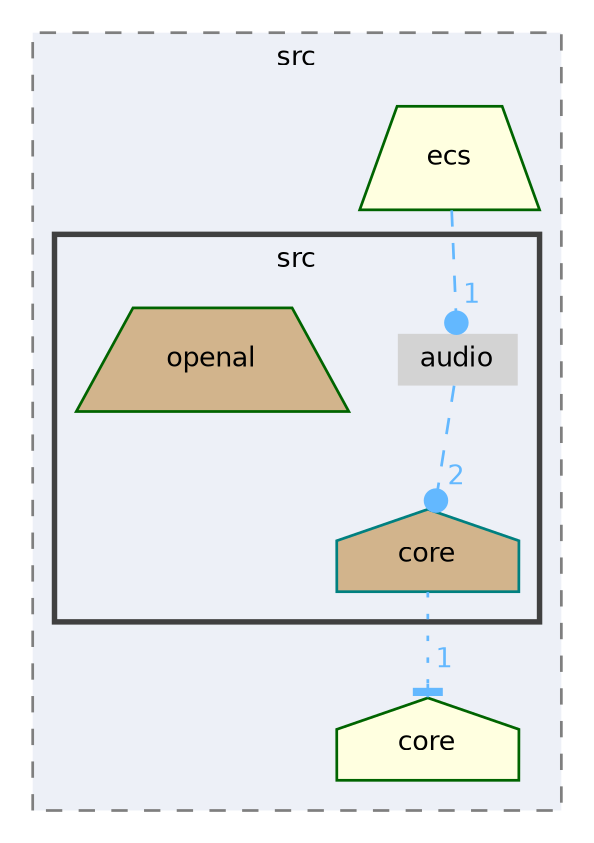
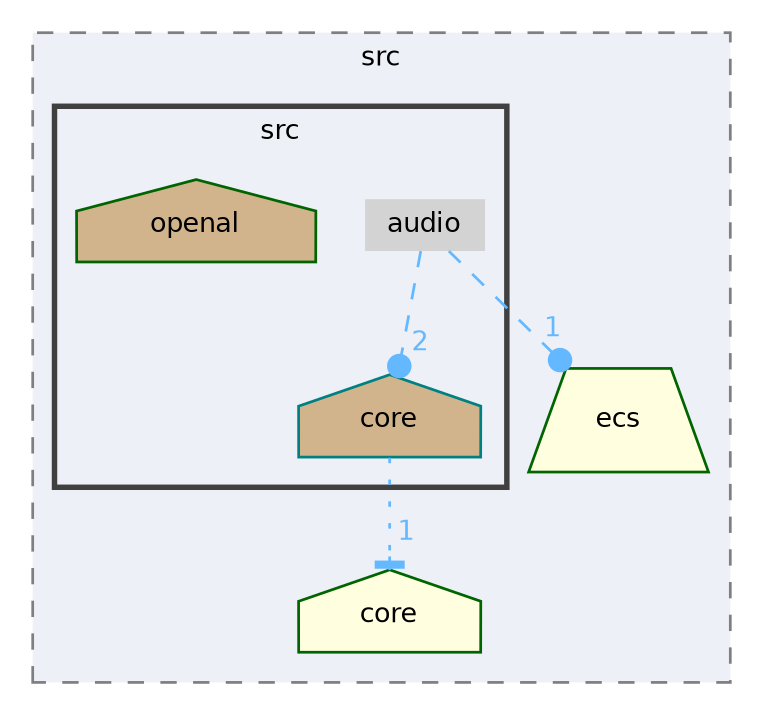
edge "ecs" -> "audio": reversed
node "openal": shape trapezium -> house
